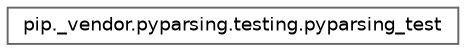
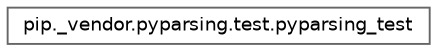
node "pip._vendor.pyparsing.testing.pyparsing_test": label "pip._vendor.pyparsing.testing.pyparsing_test" -> "pip._vendor.pyparsing.test.pyparsing_test"
